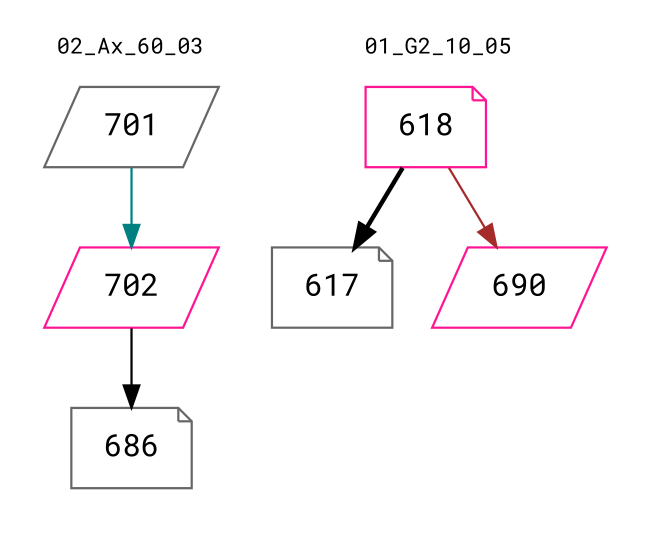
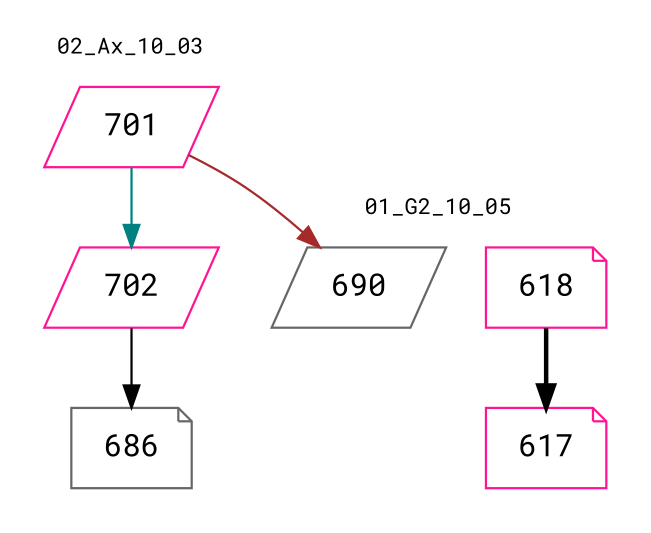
cluster "02_Ax_60_03": label "02_Ax_60_03" -> "02_Ax_10_03"
node "701": color gray40 -> deeppink
edge "618" -> "690": now "701" -> "690"
node "617": color gray40 -> deeppink
node "690": color deeppink -> gray40
